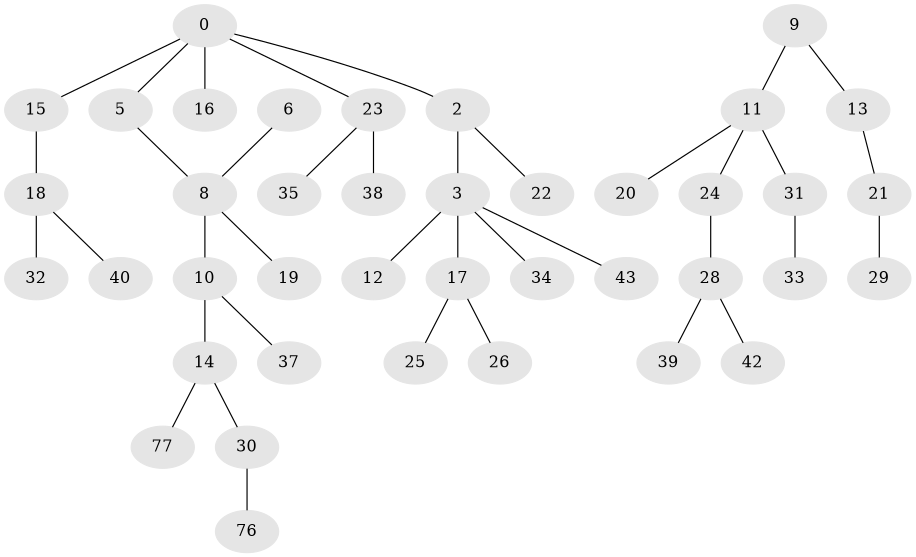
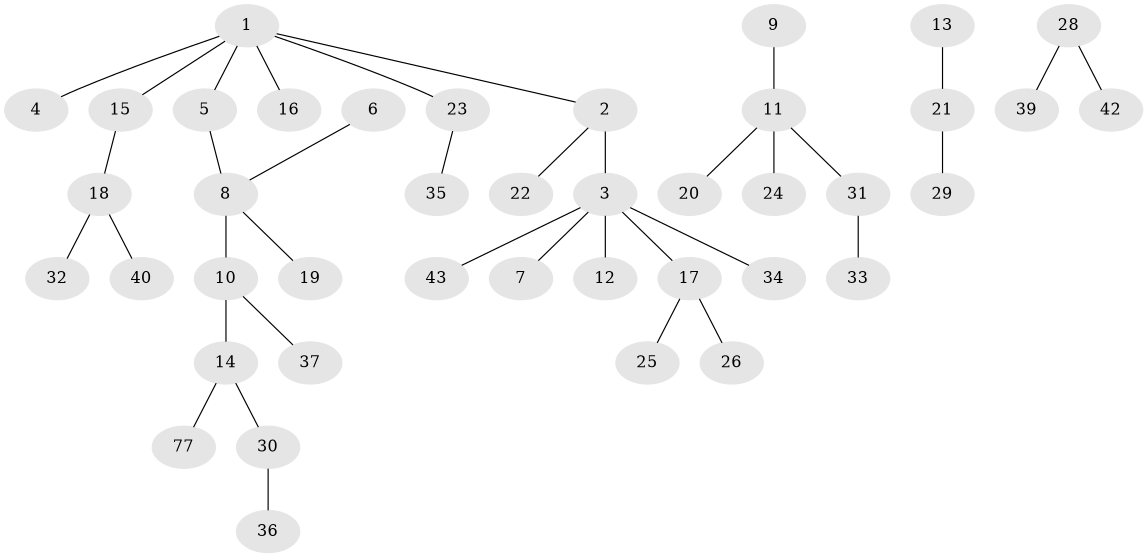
node "0": label "0" -> "1"
edge "9" -- "13": removed
node "4": added
node "38": removed
edge "24" -- "28": removed
node "7": added
node "76": label "76" -> "36"
